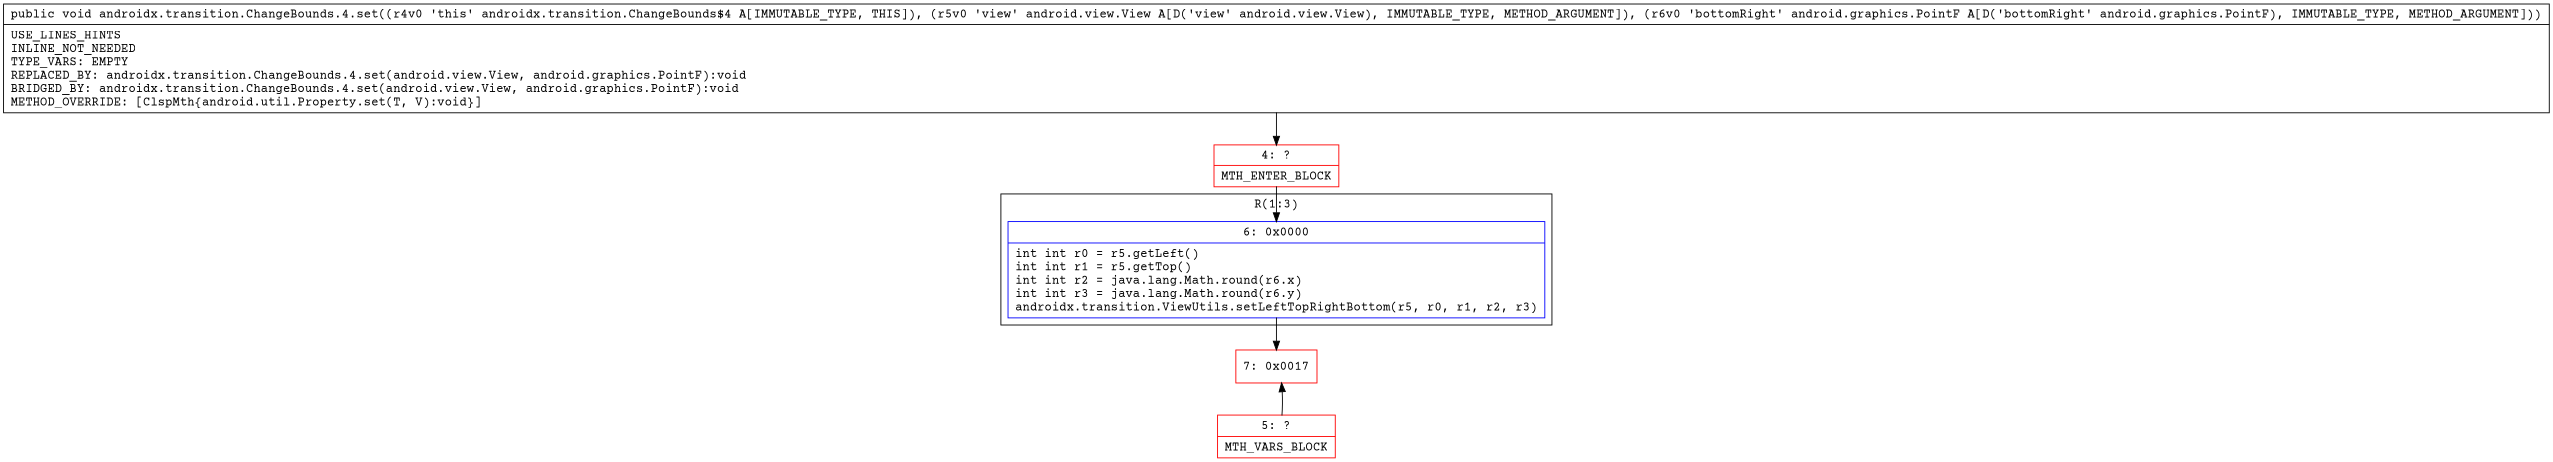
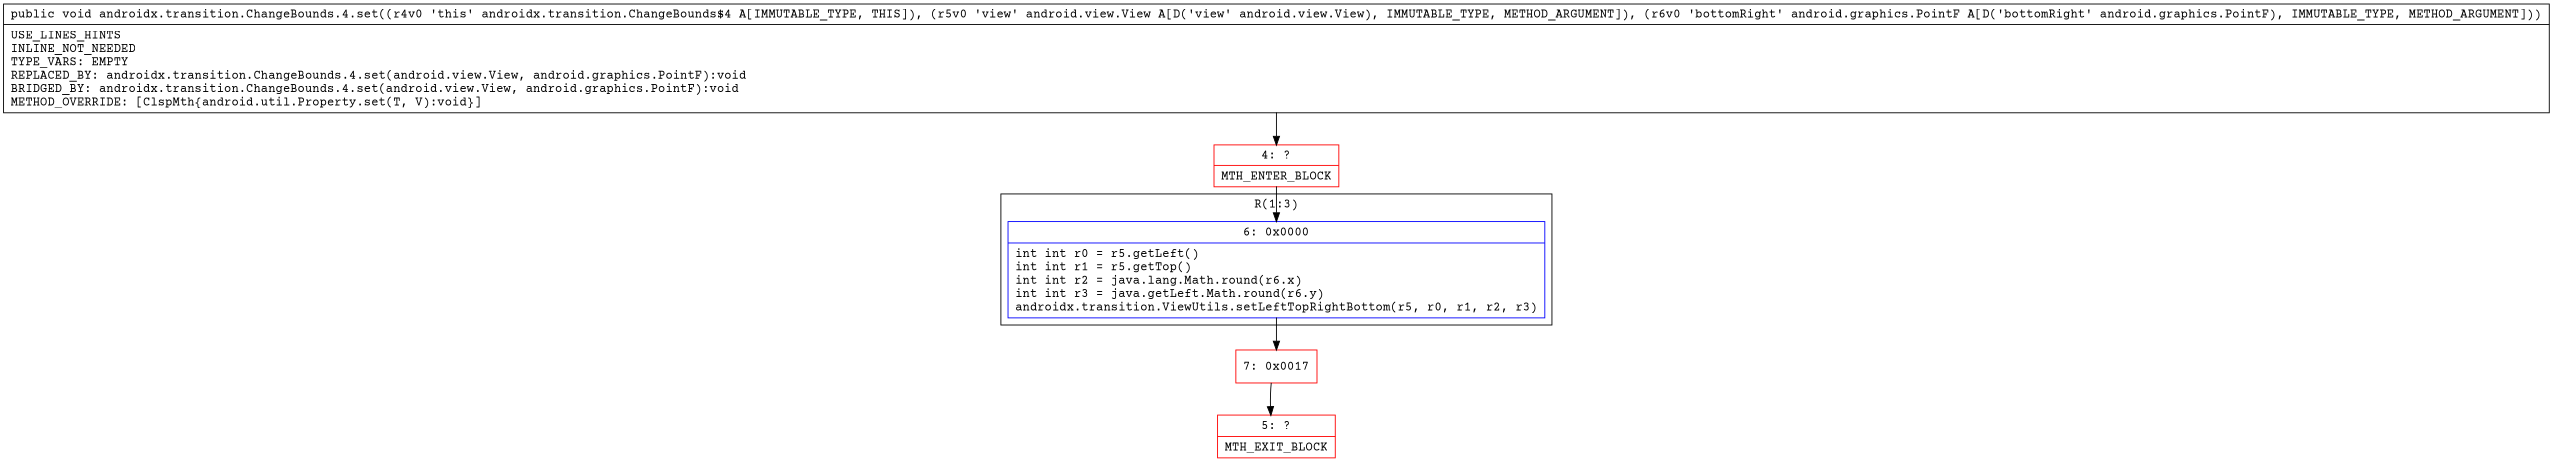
node "6: 0x0000": text "int int r3 = java.lang.Math.round(r6.y)" -> "int int r3 = java.getLeft.Math.round(r6.y)"
edge "5: ?" -> "7: 0x0017": reversed
node "5: ?": text "MTH_VARS_BLOCK" -> "MTH_EXIT_BLOCK"
